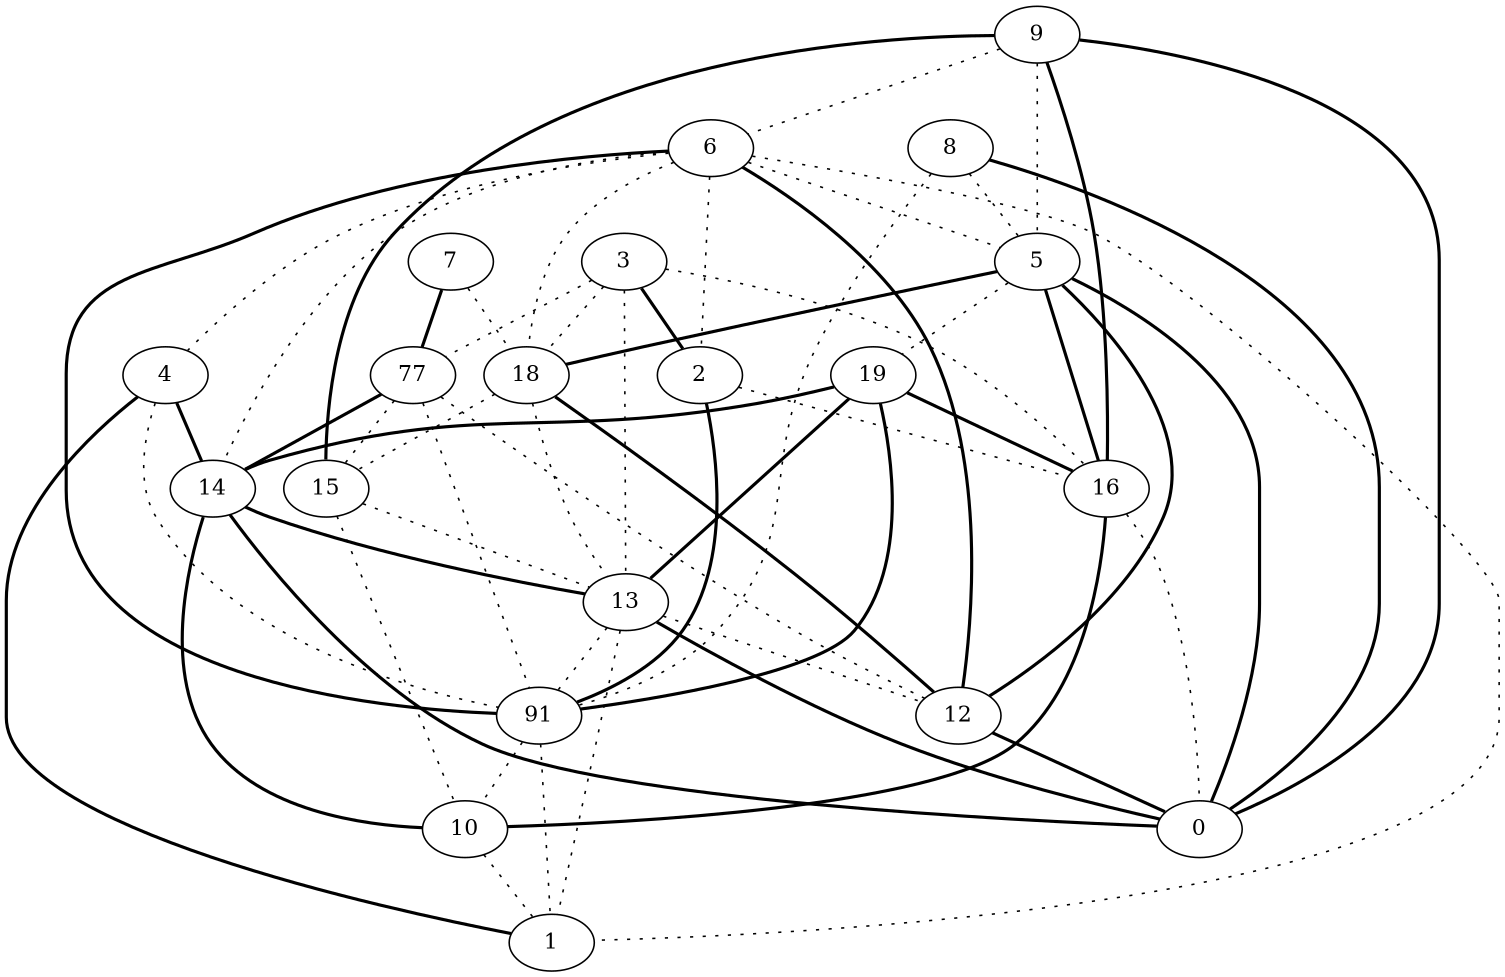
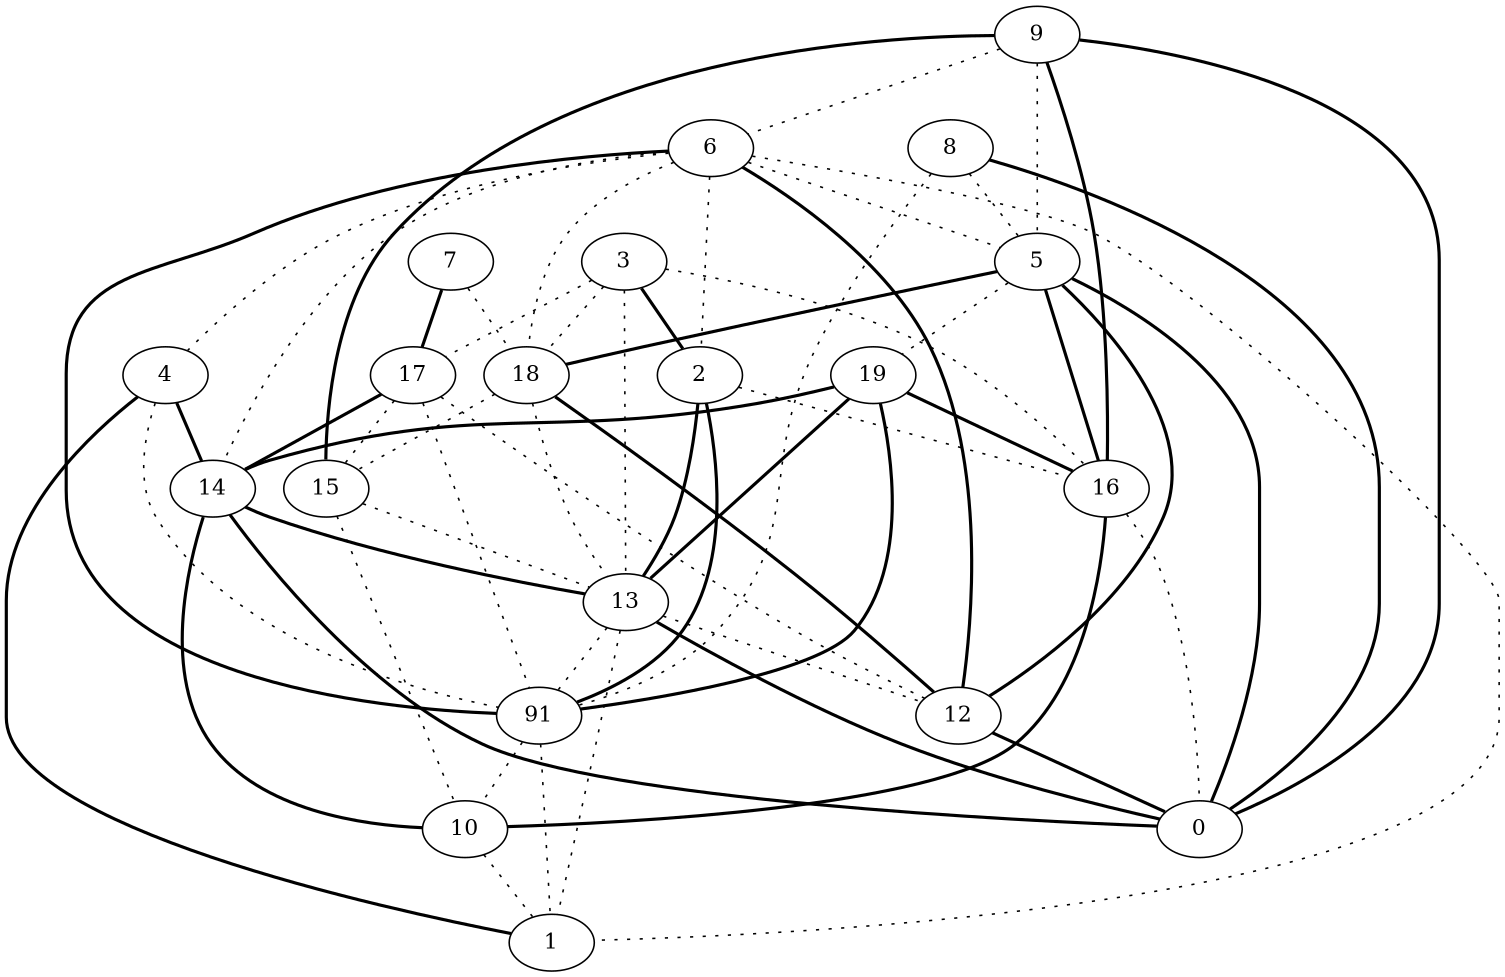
node "77": label "77" -> "17"
edge "2" -- "13": added
